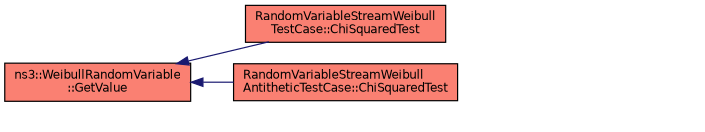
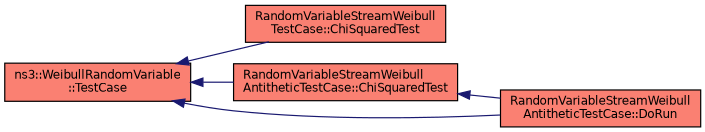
node "ns3::WeibullRandomVariable ::GetValue": label "ns3::WeibullRandomVariable ::GetValue" -> "ns3::WeibullRandomVariable ::TestCase"
node "RandomVariableStreamWeibull AntitheticTestCase::DoRun": added
